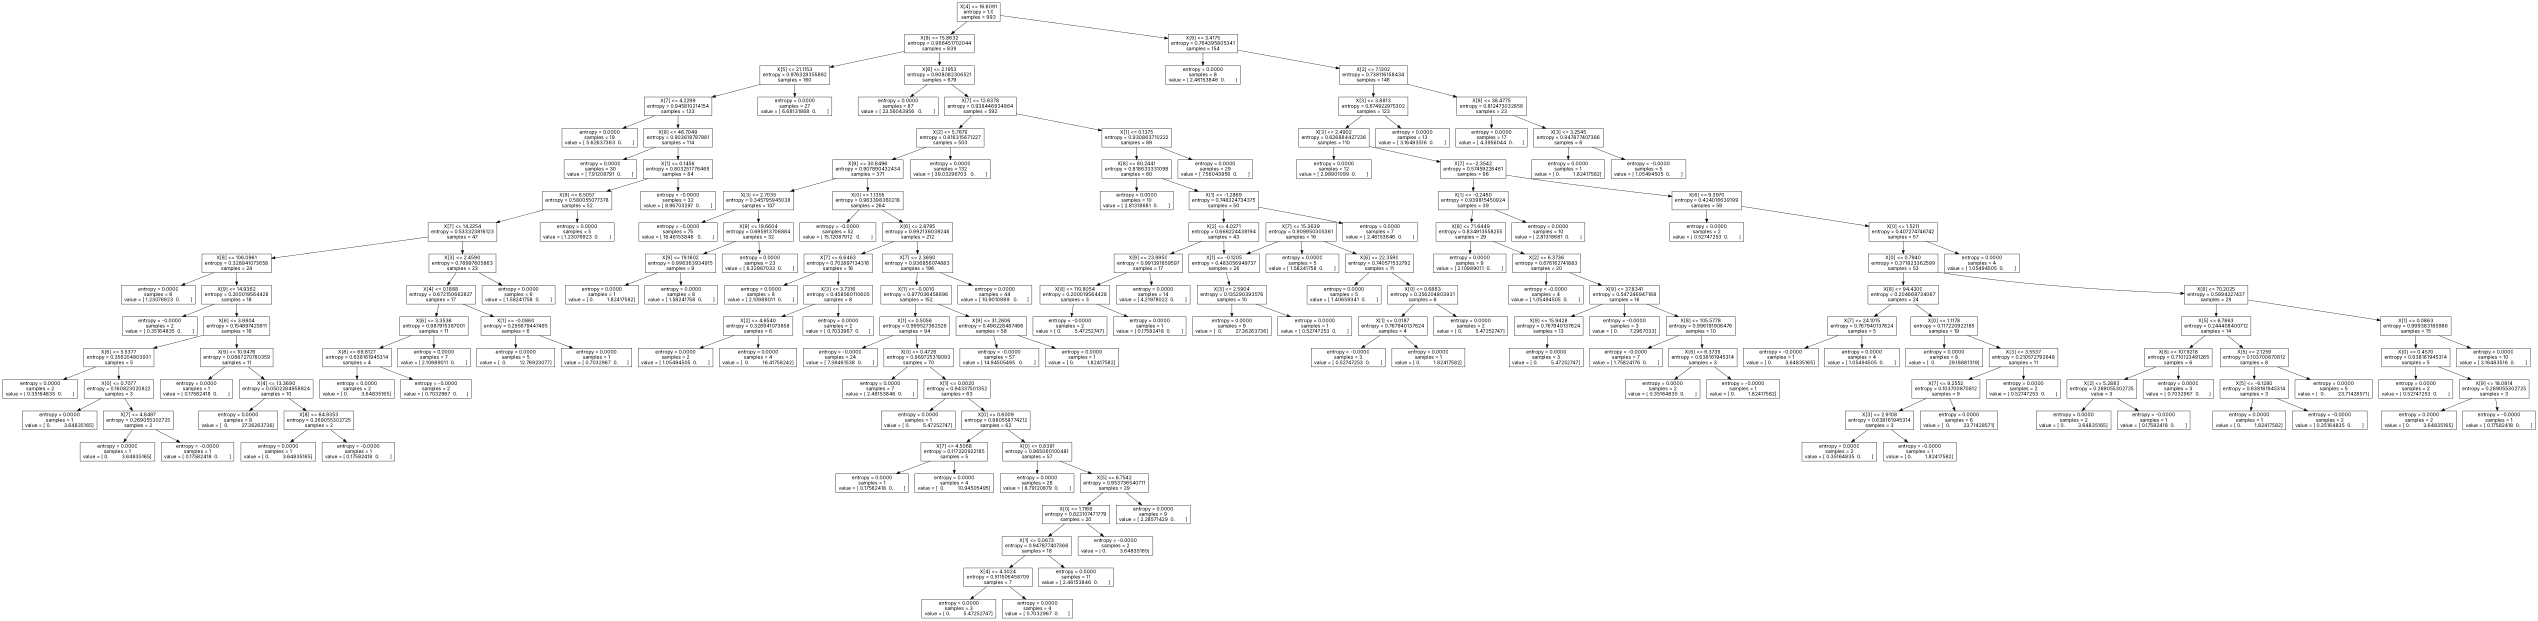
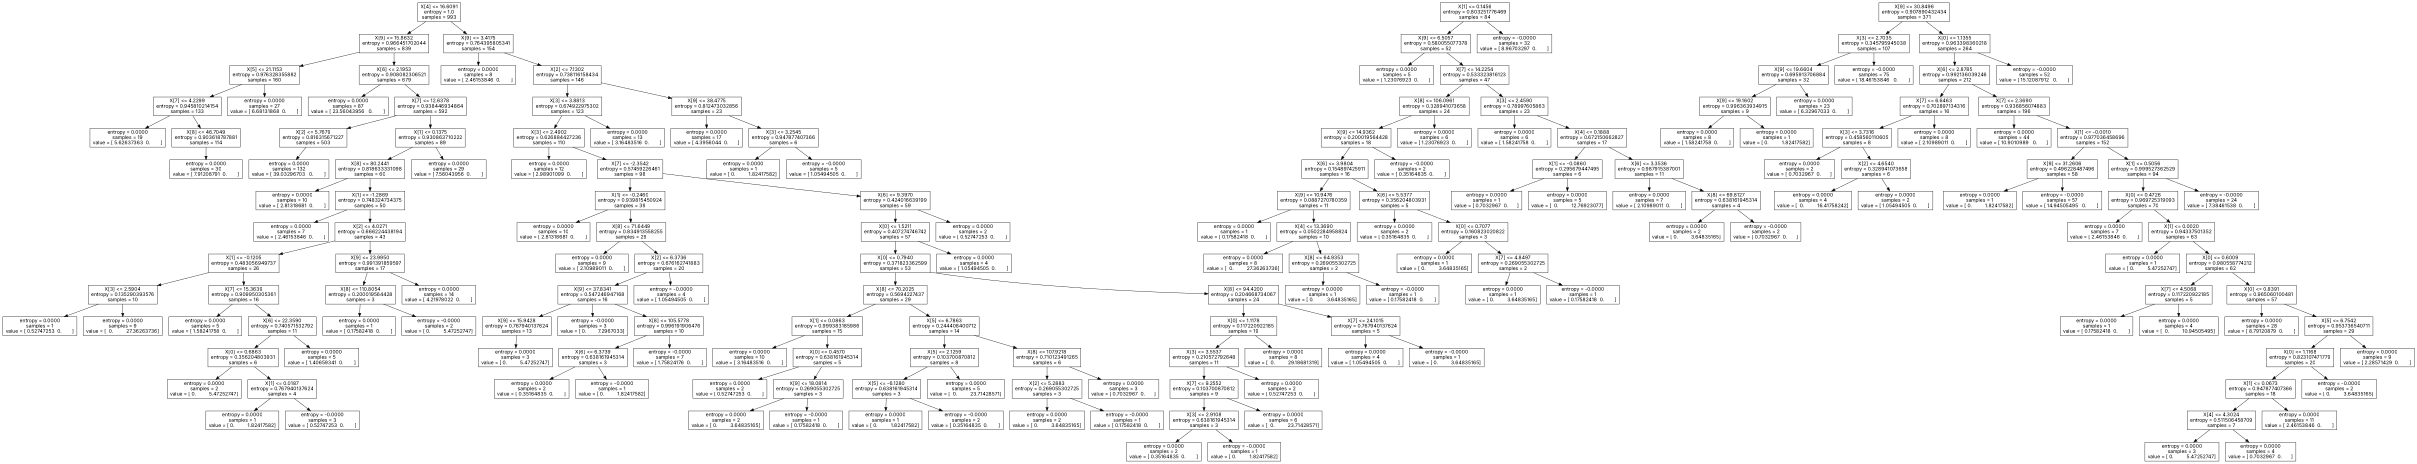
edge "X[8] <= 46.7049 entropy = 0.903618787881 samples = 114" -> "X[1] <= 0.1456 entropy = 0.803251776469 samples = 84": removed
edge "X[2] <= 5.7679 entropy = 0.816315671227 samples = 503" -> "X[9] <= 30.8496 entropy = 0.907890432434 samples = 371": removed
edge "X[7] <= 15.3639 entropy = 0.909950305361 samples = 16" -> "X[1] <= -0.1205 entropy = 0.483056949737 samples = 26": reversed
node "X[2] <= 5.2883 entropy = 0.269055302725 value = 3": label "X[2] <= 5.2883 entropy = 0.269055302725 value = 3" -> "X[2] <= 5.2883 entropy = 0.269055302725 samples = 3"
